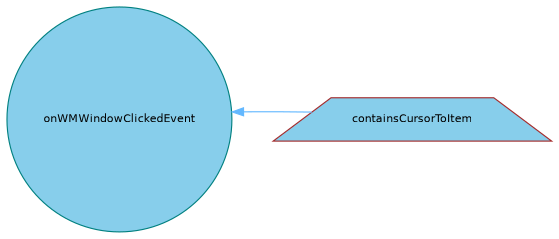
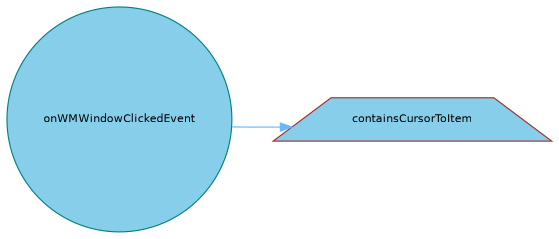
edge "containsCursorToItem" -> "onWMWindowClickedEvent": reversed
